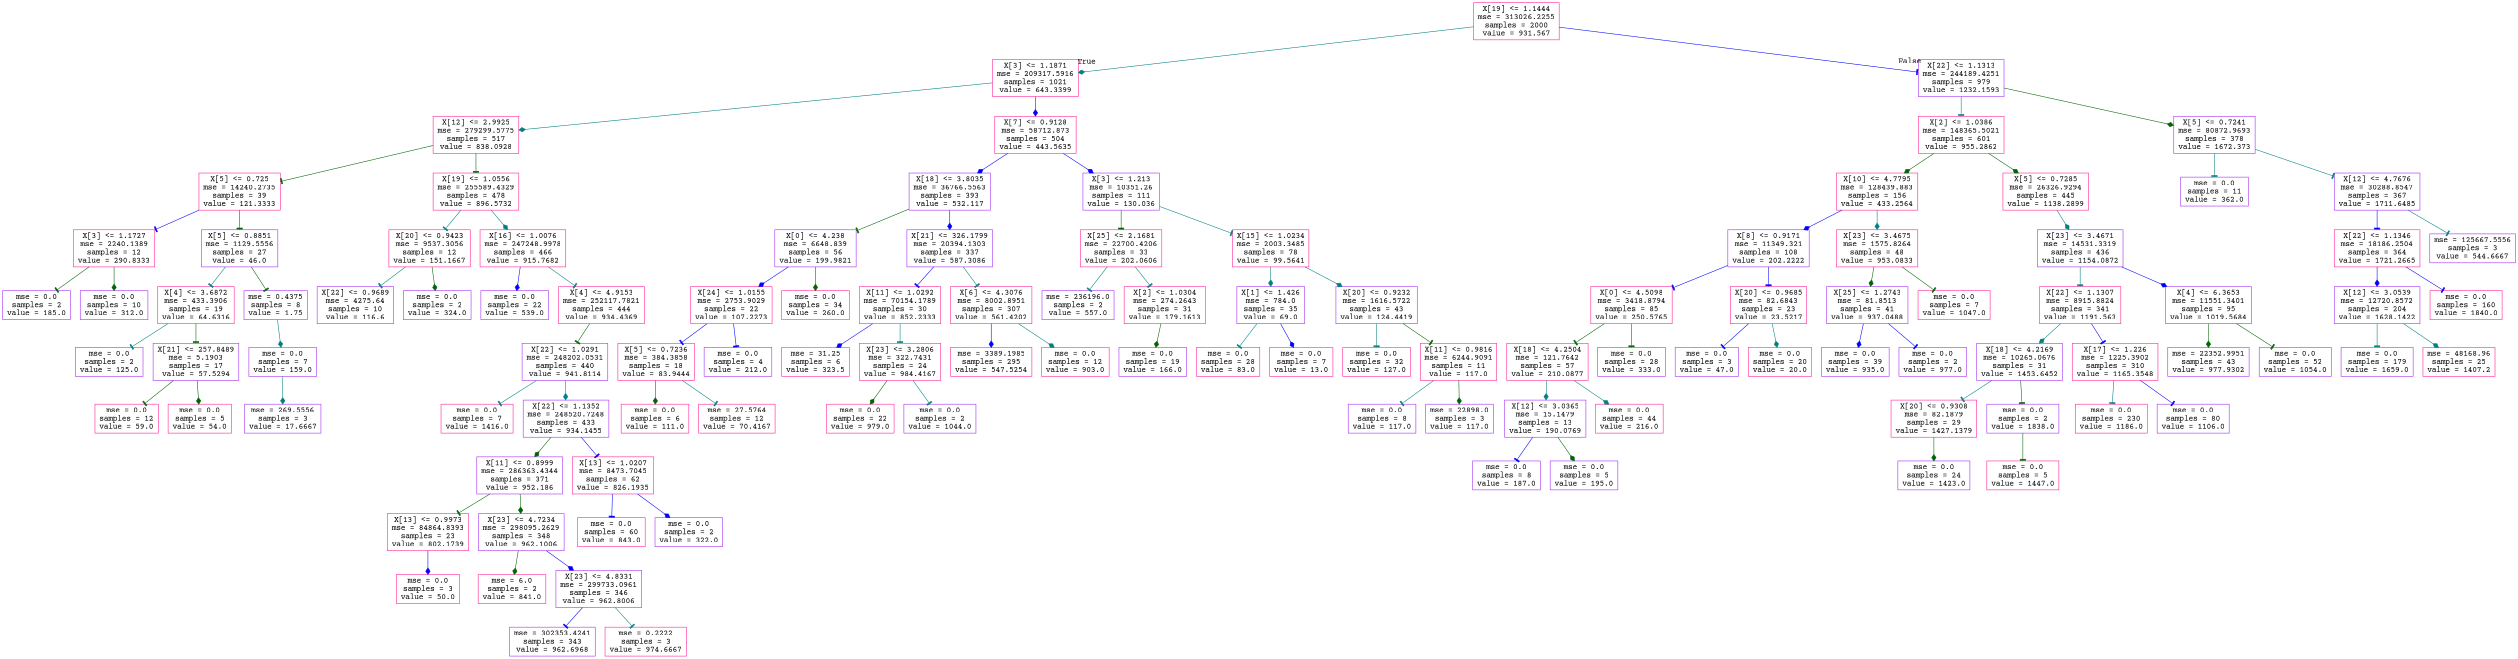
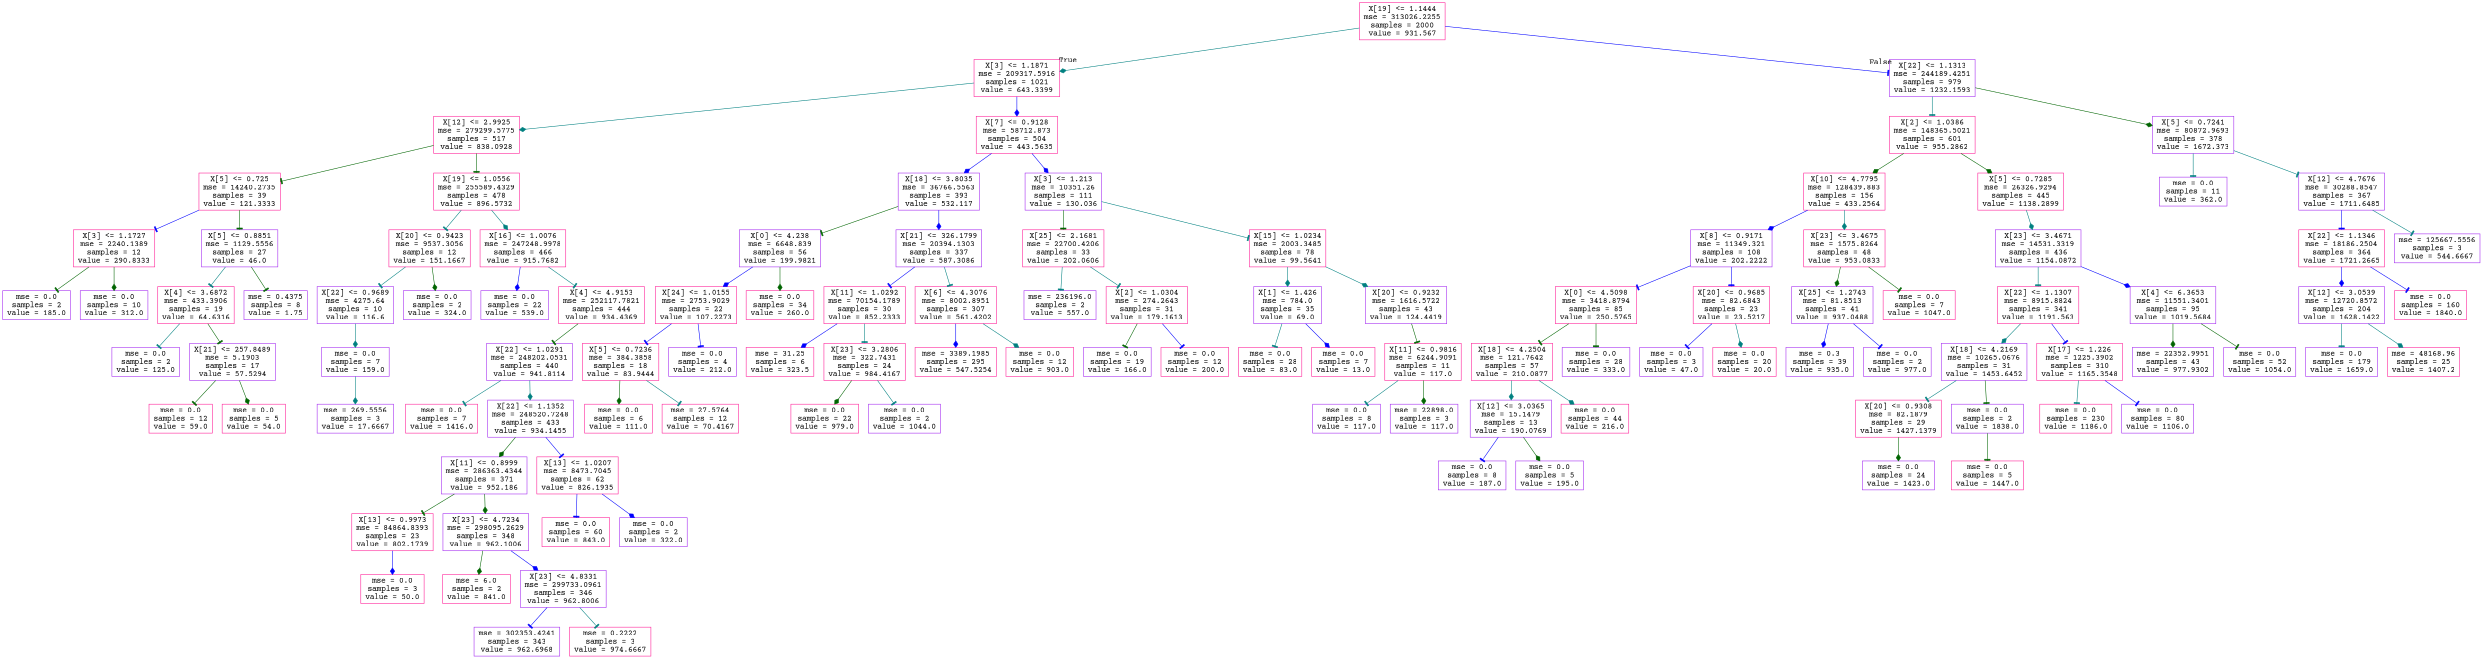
edge "mse = 0.4375 samples = 8 value = 1.75" -> "mse = 0.0 samples = 7 value = 159.0": now "X[22] <= 0.9689 mse = 4275.64 samples = 10 value = 116.6" -> "mse = 0.0 samples = 7 value = 159.0"
edge "X[2] <= 1.0304 mse = 274.2643 samples = 31 value = 179.1613" -> "mse = 0.0 samples = 19 value = 166.0": arrowhead diamond -> tee
node "mse = 0.0 samples = 12 value = 200.0": added
node "mse = 0.0 samples = 32 value = 127.0": removed
node "mse = 0.0 samples = 39 value = 935.0": label "mse = 0.0 samples = 39 value = 935.0" -> "mse = 0.3 samples = 39 value = 935.0"
